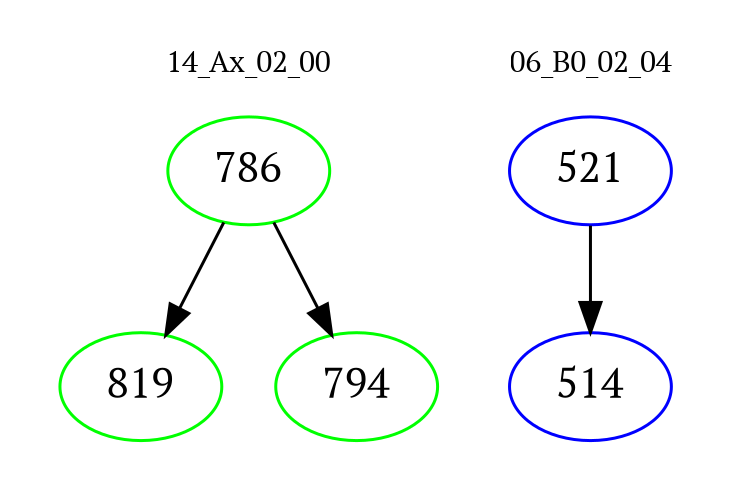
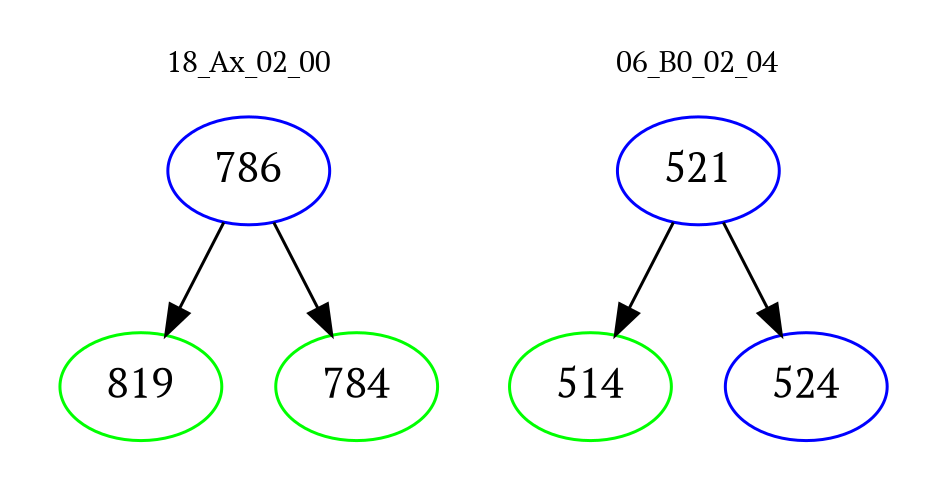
cluster "14_Ax_02_00": label "14_Ax_02_00" -> "18_Ax_02_00"
node "786": color green -> blue
node "794": label "794" -> "784"
node "514": color blue -> green
node "524": added
